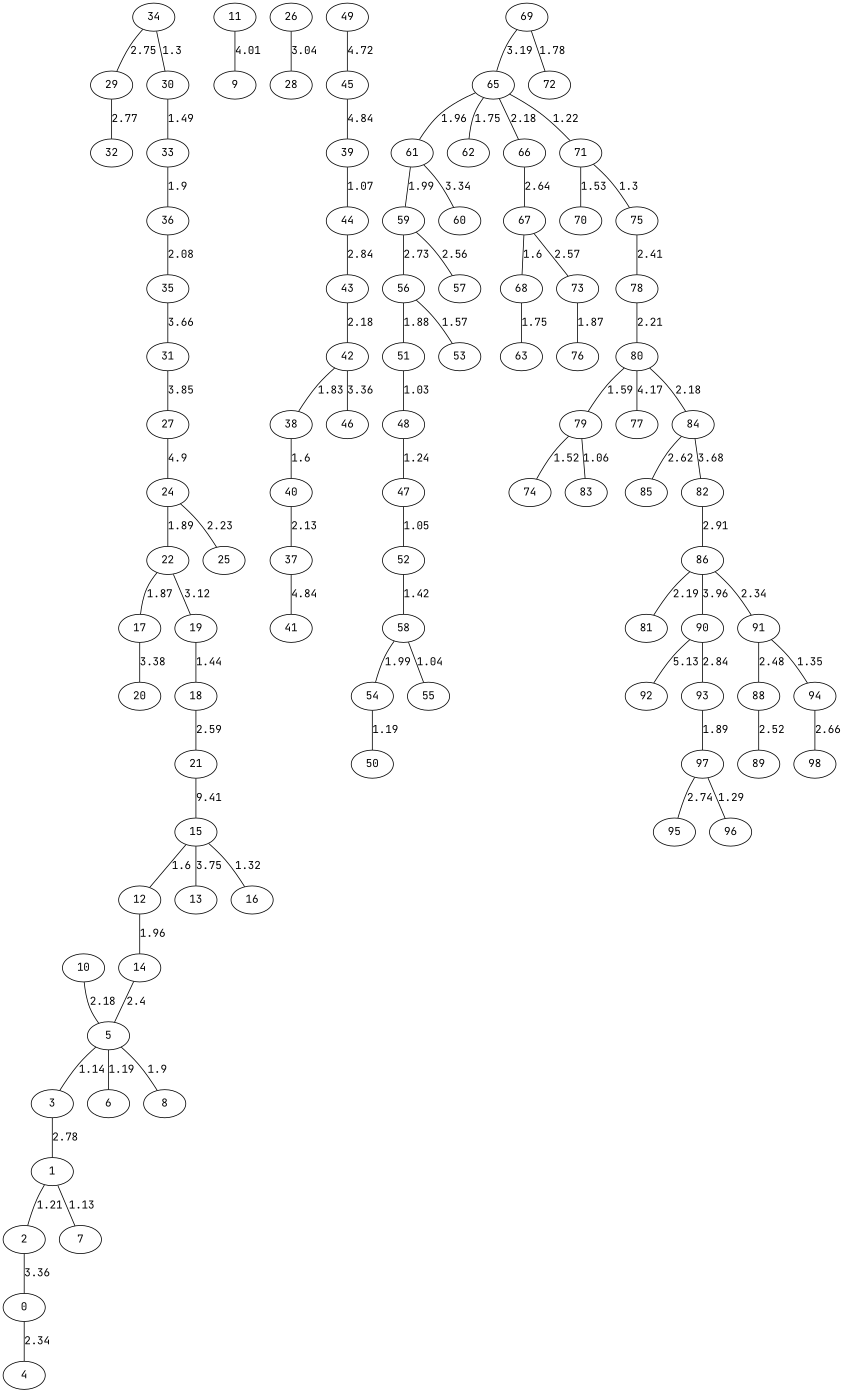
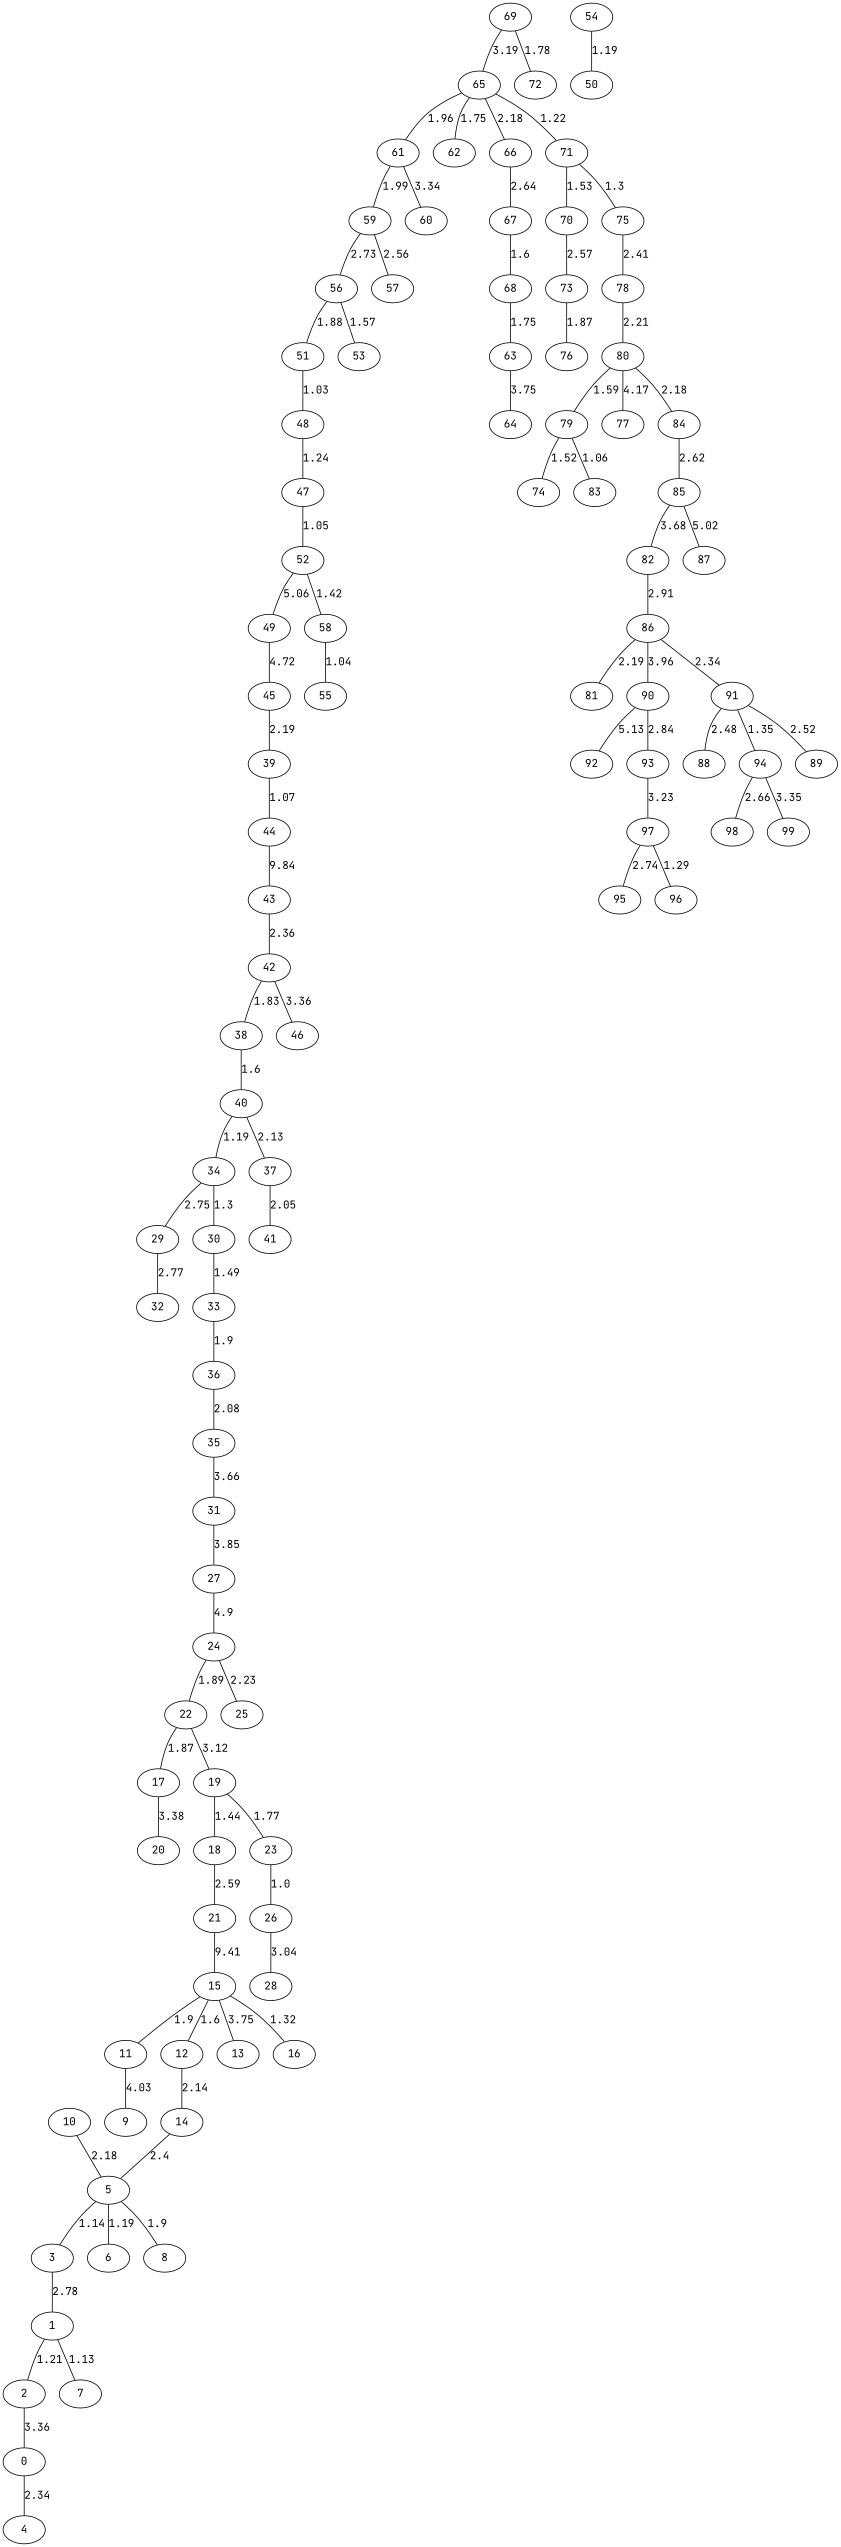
edge "11" -- "9": label "4.01" -> "4.03"
edge "45" -- "39": label "4.84" -> "2.19"
edge "44" -- "43": label "2.84" -> "9.84"
edge "67" -- "73": now "70" -- "73"
edge "43" -- "42": label "2.18" -> "2.36"
node "64": added
edge "84" -- "82": now "85" -- "82"
node "87": added
edge "52" -- "49": added, label "5.06"
edge "37" -- "41": label "4.84" -> "2.05"
edge "58" -- "54": removed, label "1.99"
edge "93" -- "97": label "1.89" -> "3.23"
edge "88" -- "89": now "91" -- "89"
node "99": added
edge "12" -- "14": label "1.96" -> "2.14"
edge "40" -- "34": added, label "1.19"
node "23": added
edge "15" -- "11": added, label "1.9"
